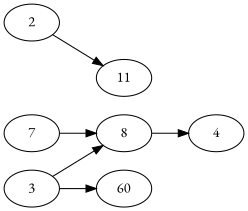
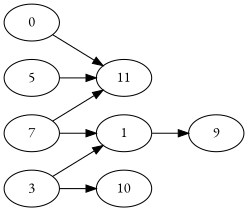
node "2": label "2" -> "0"
node "5": added
edge "7" -> "11": added
node "8": label "8" -> "1"
node "4": label "4" -> "9"
node "60": label "60" -> "10"
